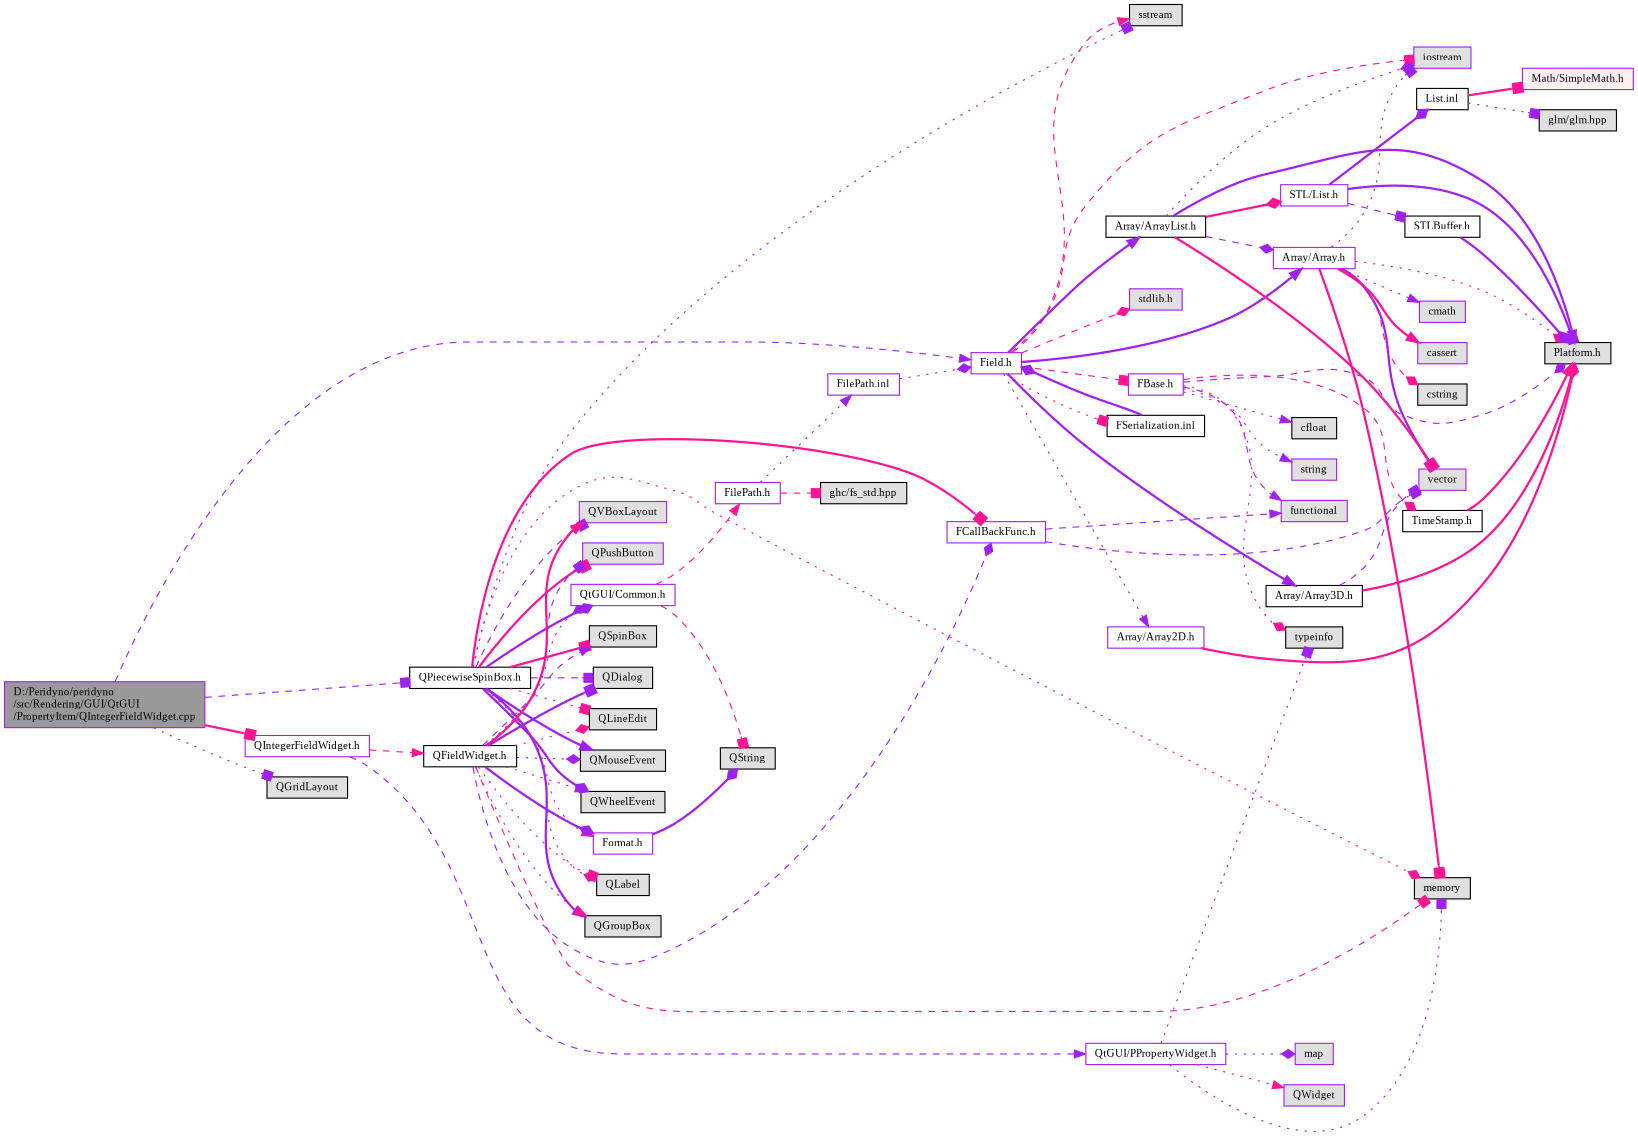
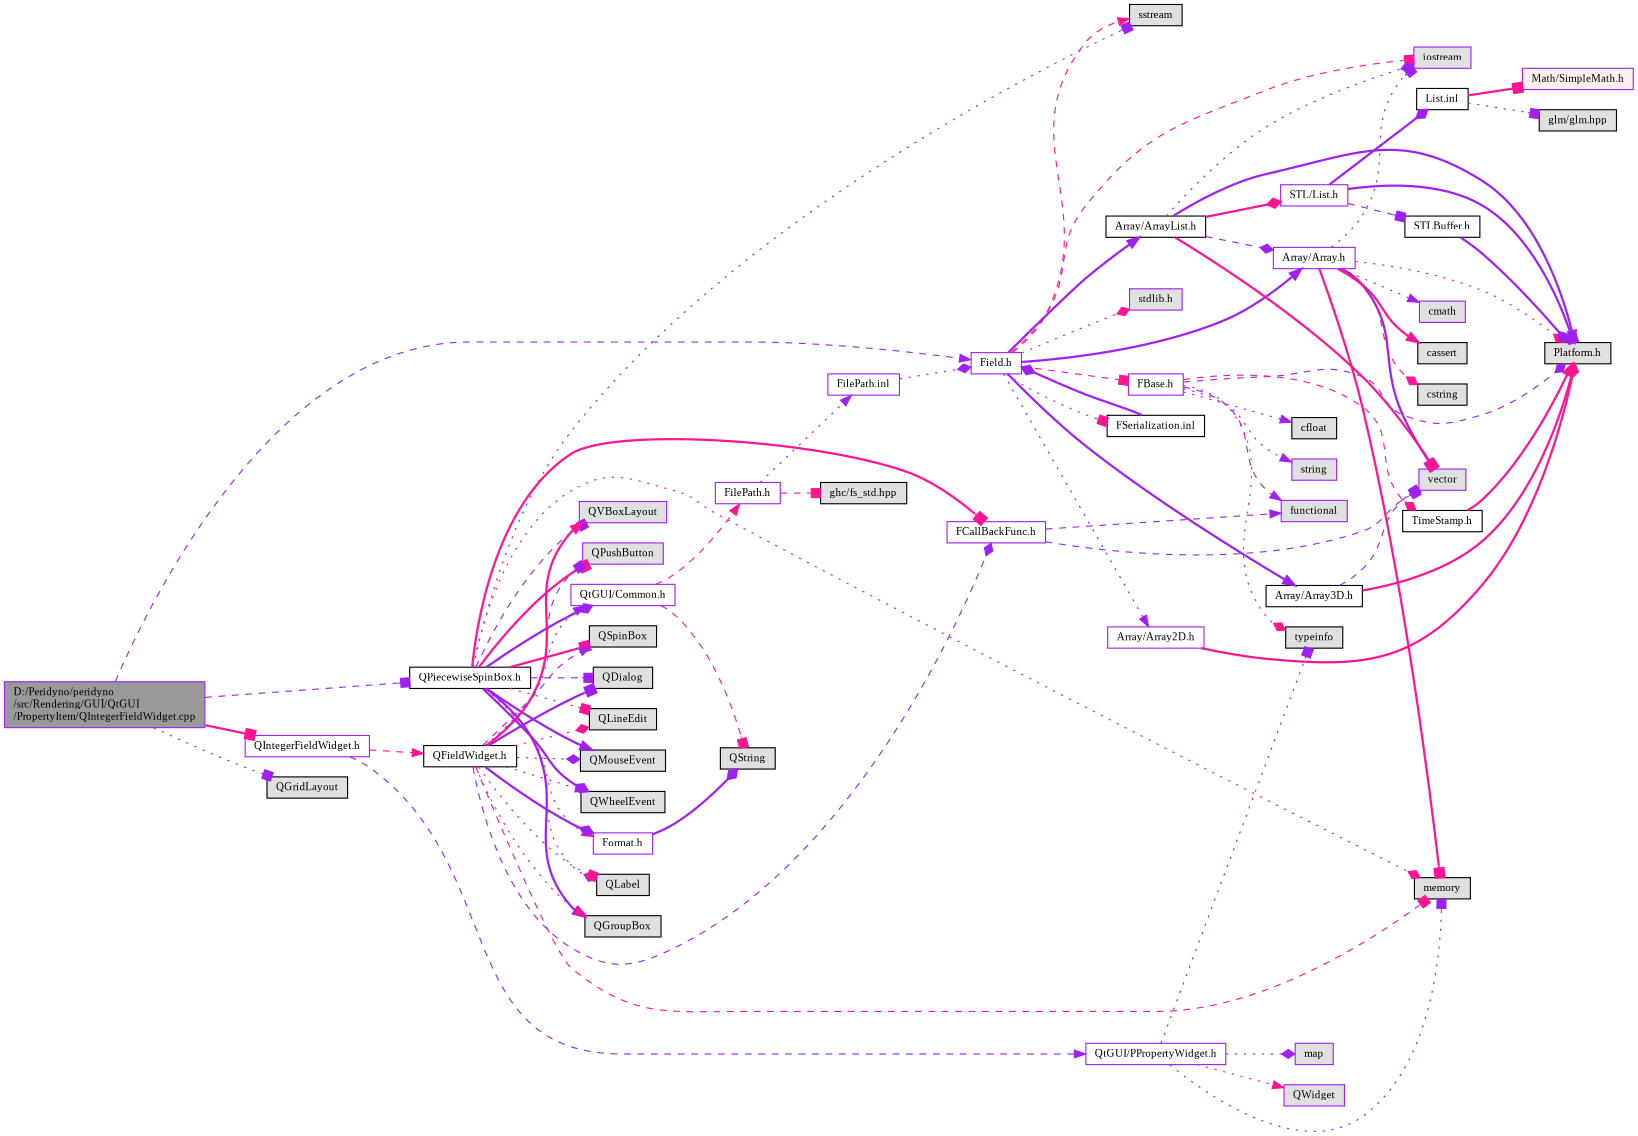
edge "Field.h" -> "stdlib.h": style dashed -> dotted
node "cassert": color purple -> black
edge "QFieldWidget.h" -> "QtGUI/Common.h": arrowhead diamond -> normal
